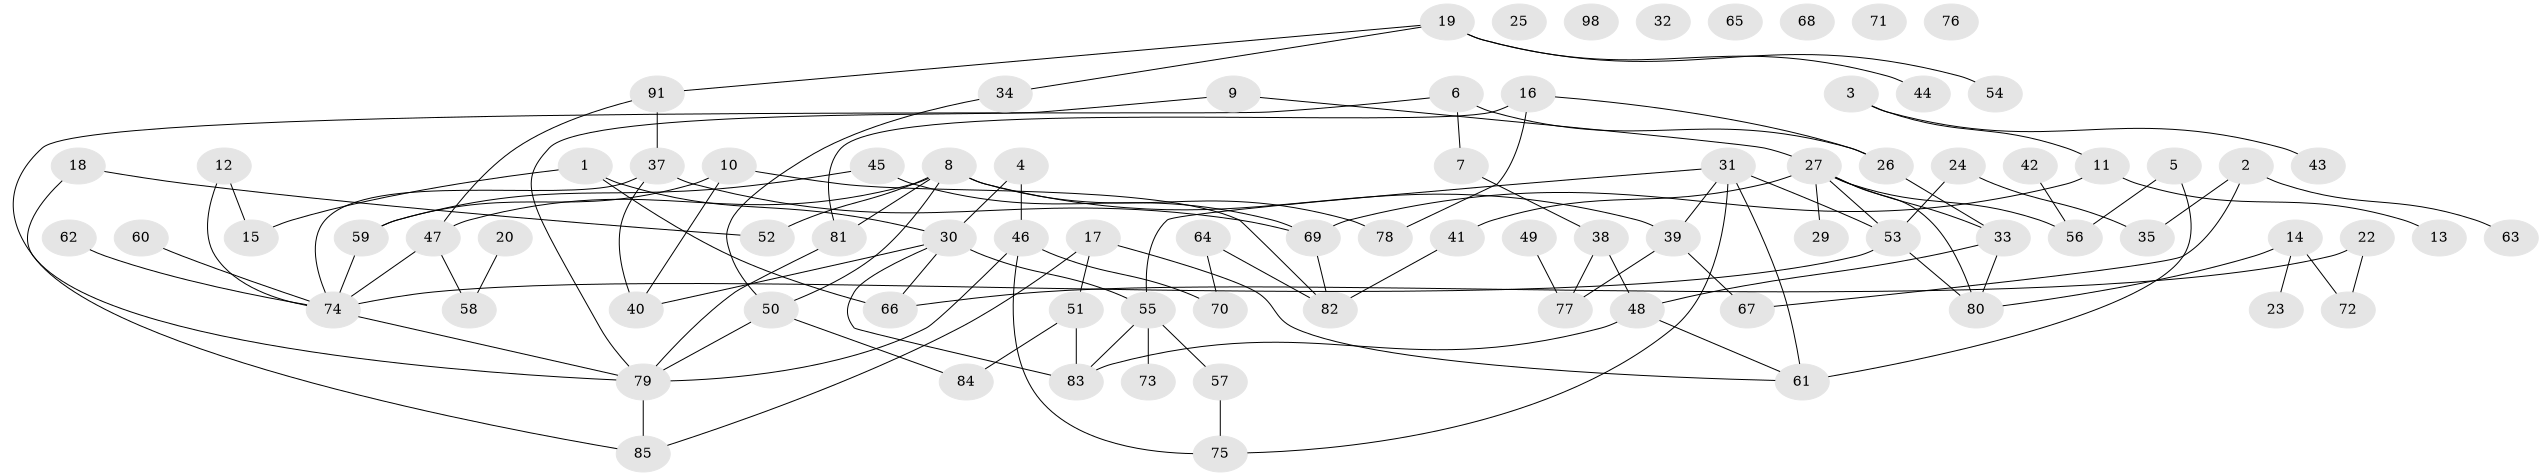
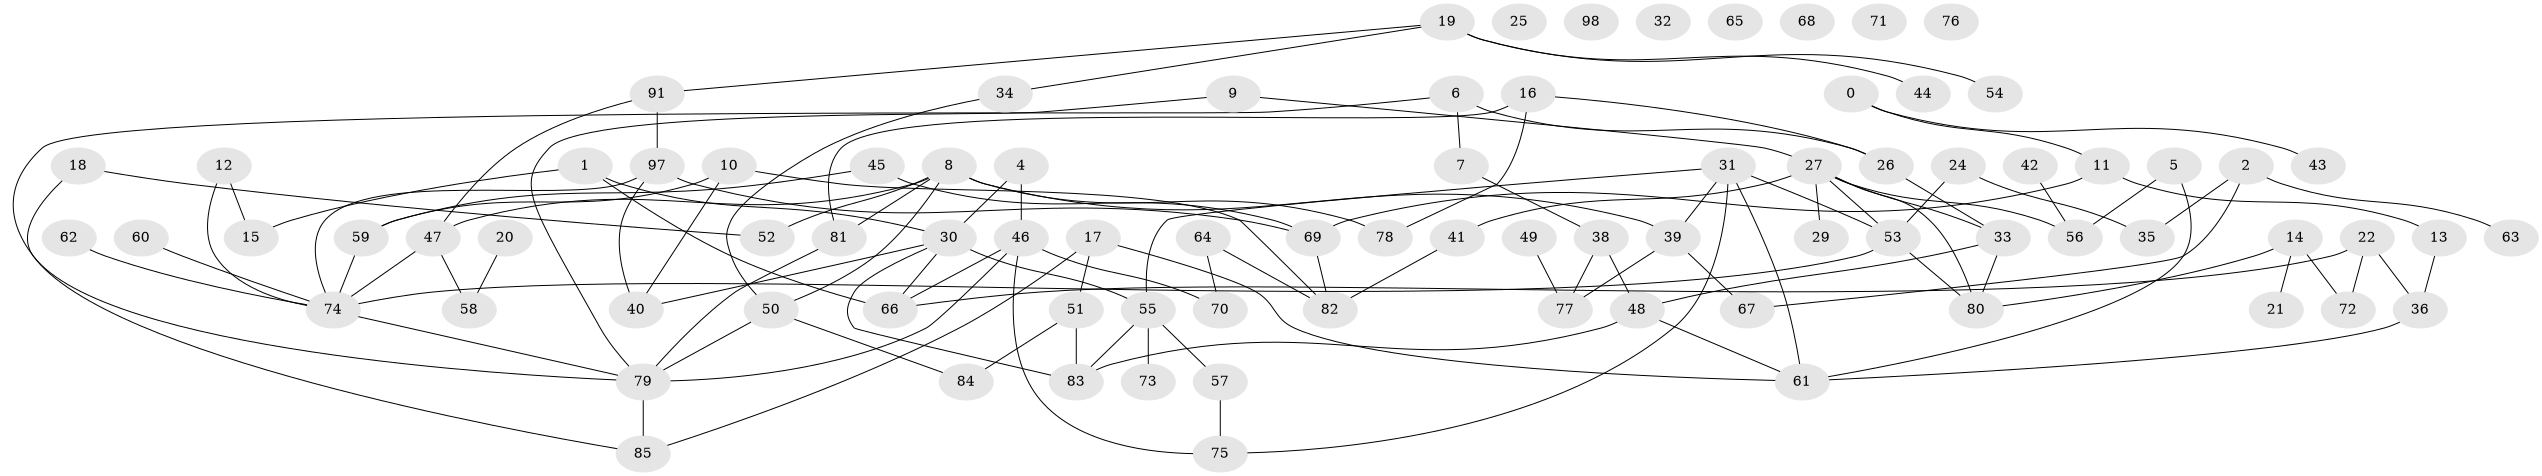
node "3": label "3" -> "0"
node "37": label "37" -> "97"
edge "46" -- "66": added
node "23": label "23" -> "21"
node "36": added
